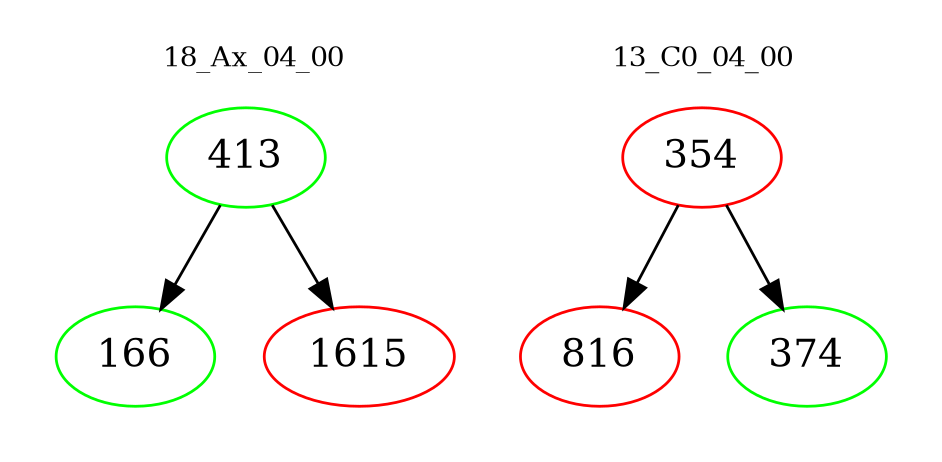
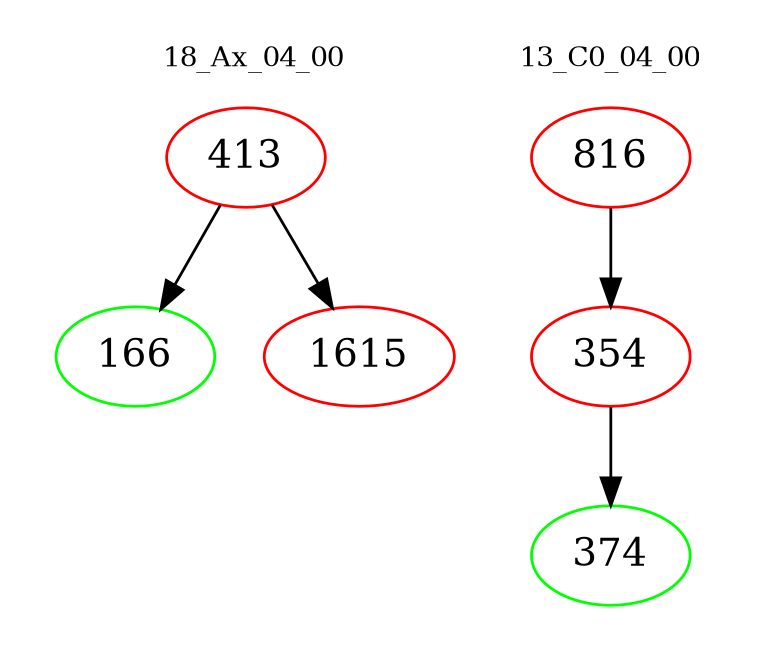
node "413": color green -> red
edge "354" -> "816": reversed
